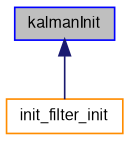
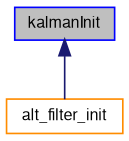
node "init_filter_init": label "init_filter_init" -> "alt_filter_init"
